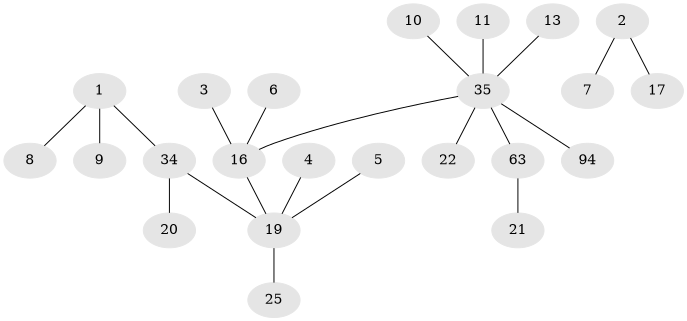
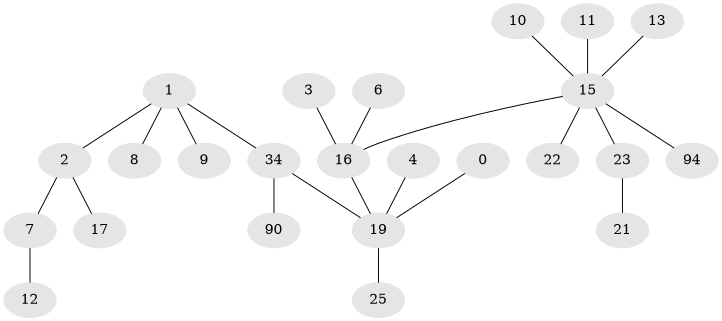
node "35": label "35" -> "15"
edge "1" -- "2": added
node "5": label "5" -> "0"
node "63": label "63" -> "23"
node "20": label "20" -> "90"
node "12": added
